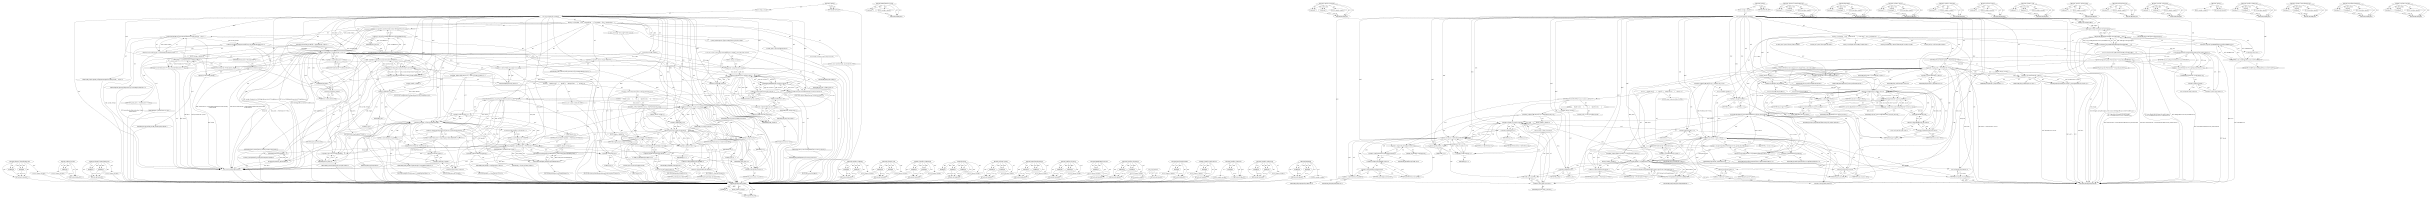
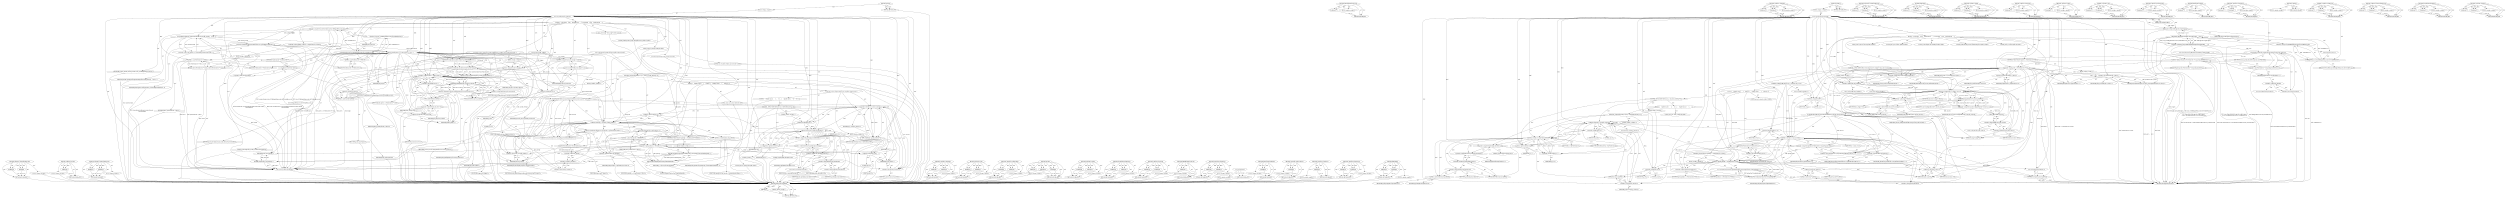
edge "(<operator>.multiplication,number_threads*sizeof(*pixels))" -> "(IDENTIFIER,number_threads,number_threads*sizeof(*pixels))": reversed
edge "(CONTROL_STRUCTURE,FOR,for (i=0;i < (ssize_t) rows;i++))" -> "(<operator>.lessThan,i < (ssize_t) rows)": label "DDG: (PixelChannels **) NULL" -> "AST: "
